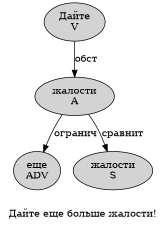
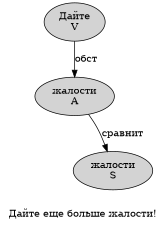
node "еще ADV": removed
